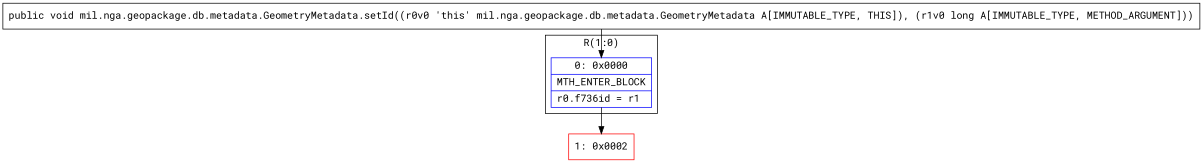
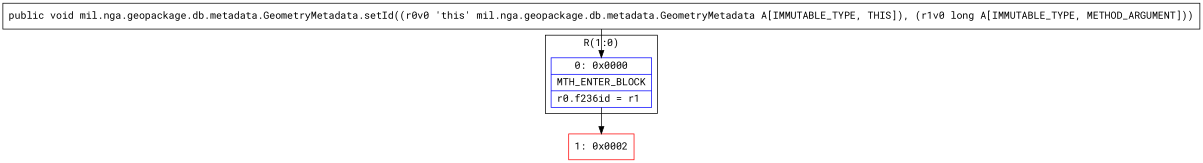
node "0: 0x0000": text "r0.f736id = r1" -> "r0.f236id = r1"
